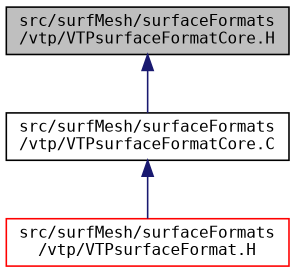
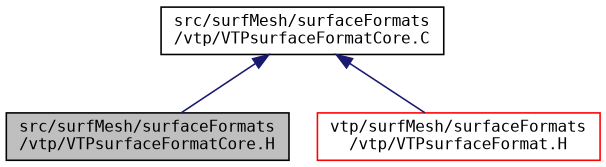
edge "src/surfMesh/surfaceFormats /vtp/VTPsurfaceFormatCore.C" -> "src/surfMesh/surfaceFormats /vtp/VTPsurfaceFormatCore.H": reversed
node "src/surfMesh/surfaceFormats /vtp/VTPsurfaceFormat.H": label "src/surfMesh/surfaceFormats /vtp/VTPsurfaceFormat.H" -> "vtp/surfMesh/surfaceFormats /vtp/VTPsurfaceFormat.H"
